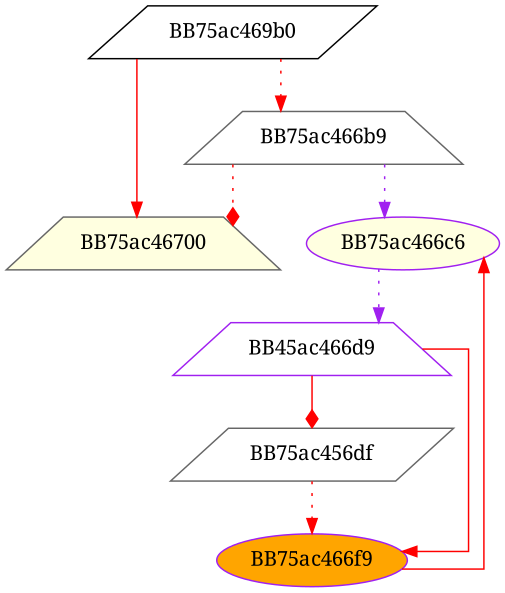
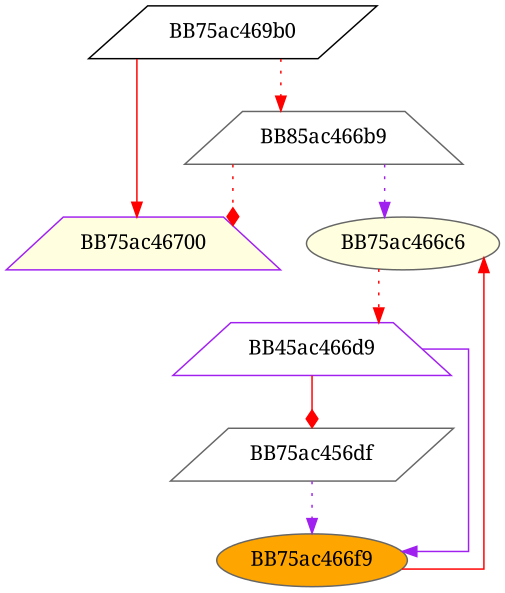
node "BB75ac466b9": label "BB75ac466b9" -> "BB85ac466b9"
node "BB75ac46700": color gray40 -> purple
node "BB75ac466c6": color purple -> gray40
edge "BB75ac466c6" -> "BB45ac466d9": color purple -> red
edge "BB45ac466d9" -> "BB75ac466f9": color red -> purple
edge "BB75ac456df" -> "BB75ac466f9": color red -> purple
node "BB75ac466f9": color purple -> gray40
